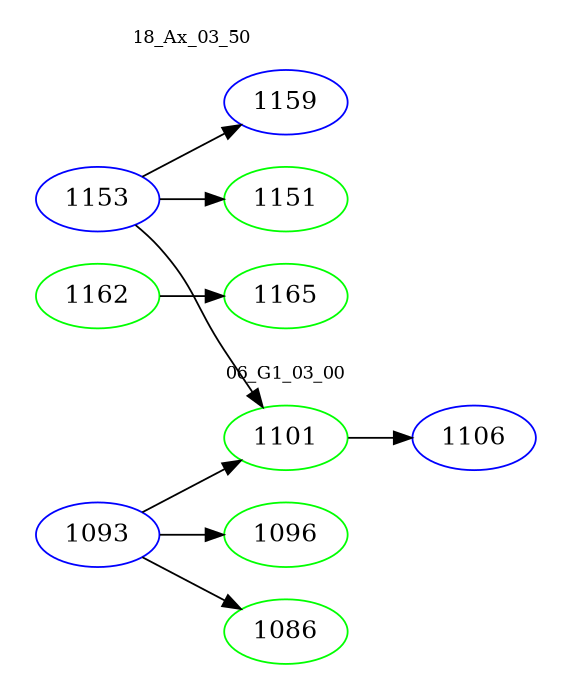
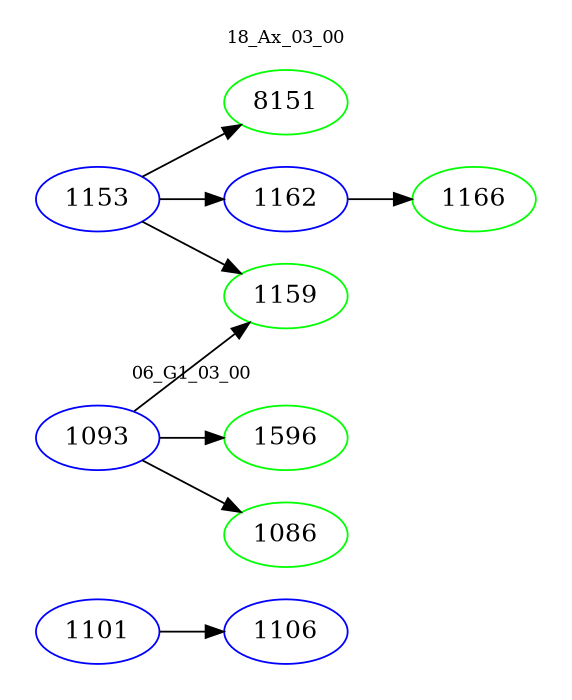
cluster "18_Ax_03_50": label "18_Ax_03_50" -> "18_Ax_03_00"
node "1159": color blue -> green
node "1151": label "1151" -> "8151"
node "1162": color green -> blue
node "1165": label "1165" -> "1166"
edge "1153" -> "1101": now "1153" -> "1162"
node "1101": color green -> blue
edge "1093" -> "1101": now "1093" -> "1159"
node "1096": label "1096" -> "1596"
